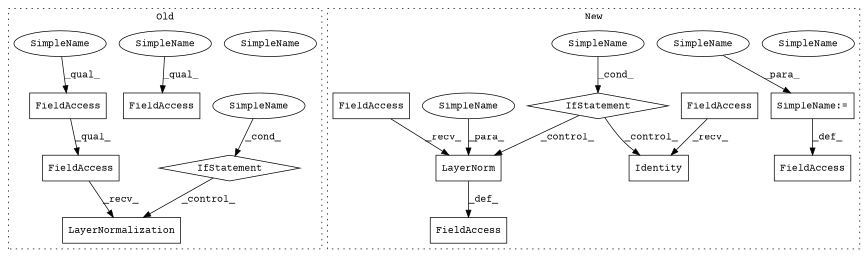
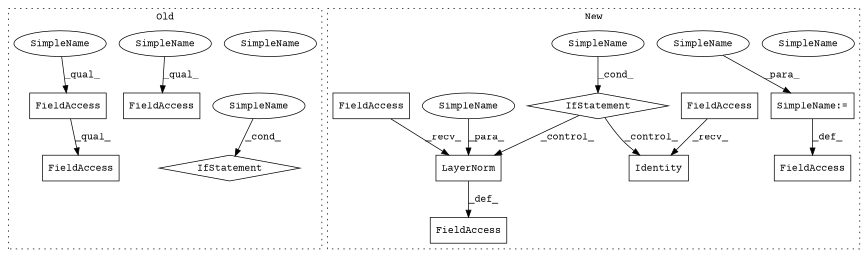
node "LayerNormalization": removed
